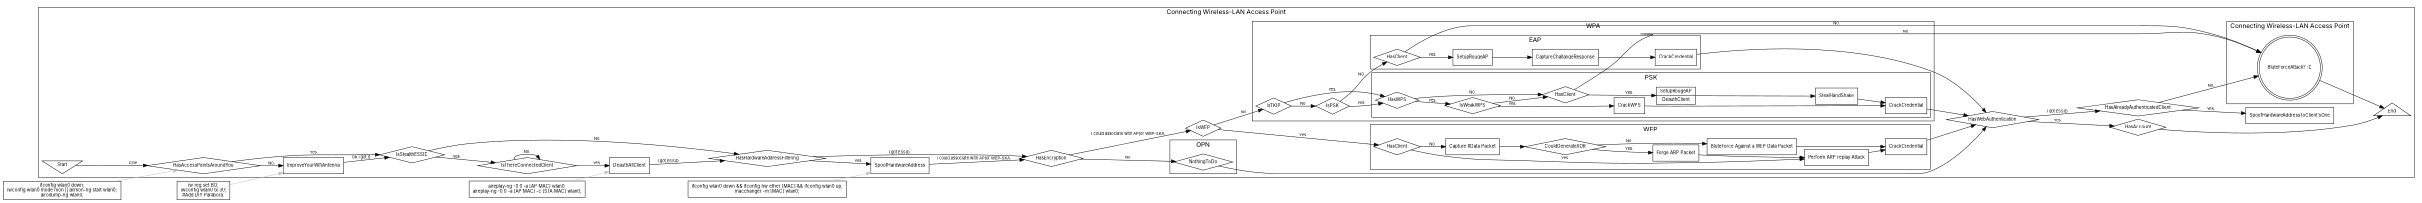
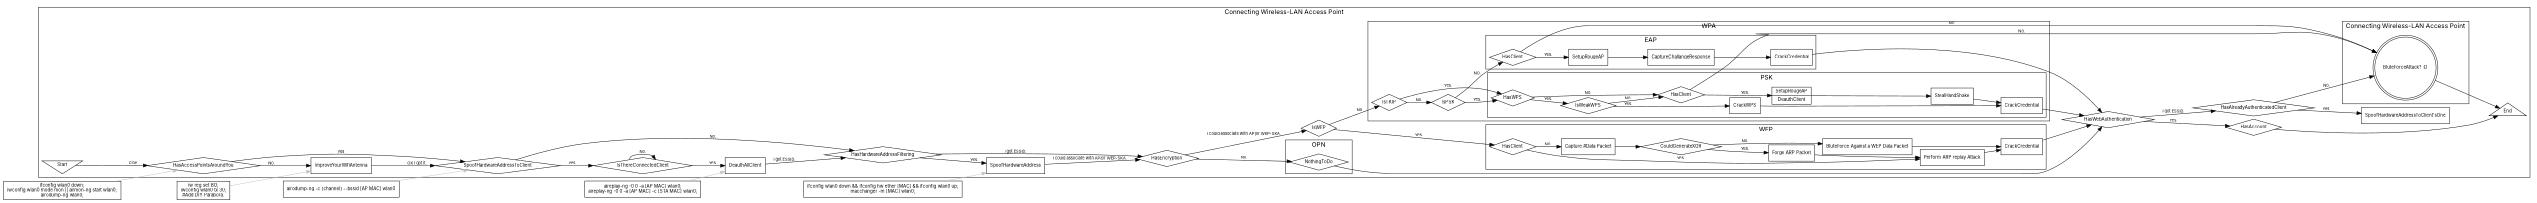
node "IsStealthESSID": label "IsStealthESSID" -> "SpoofHardwareAddressToClient"
node "airodump-ng -c [channel] --bssid [AP MAC] wlan0": added
